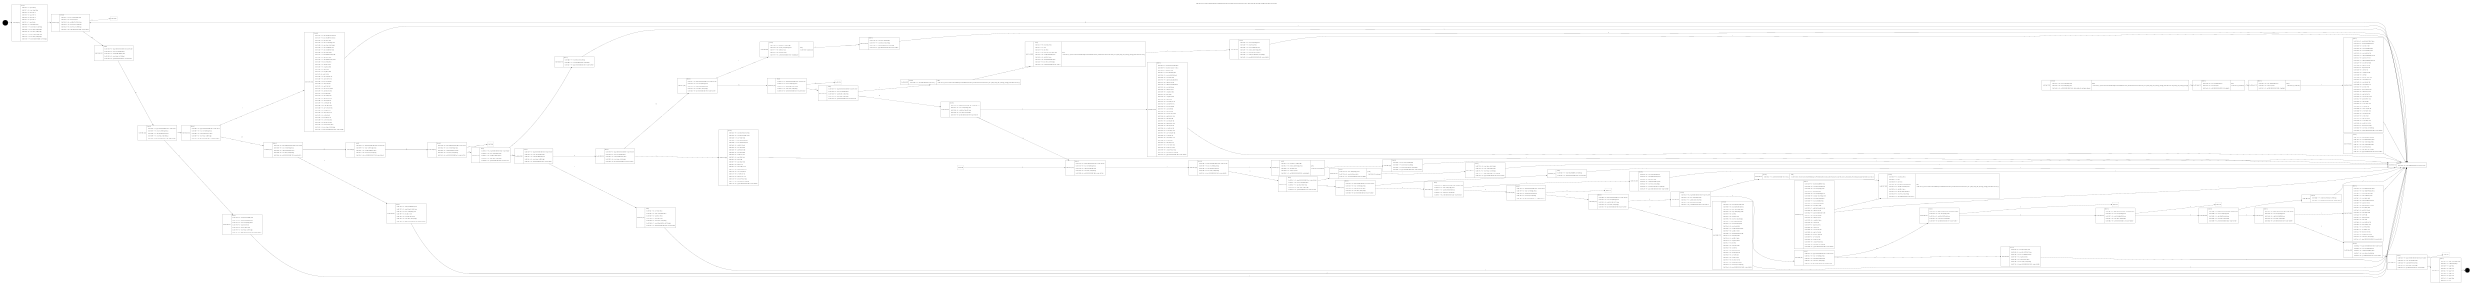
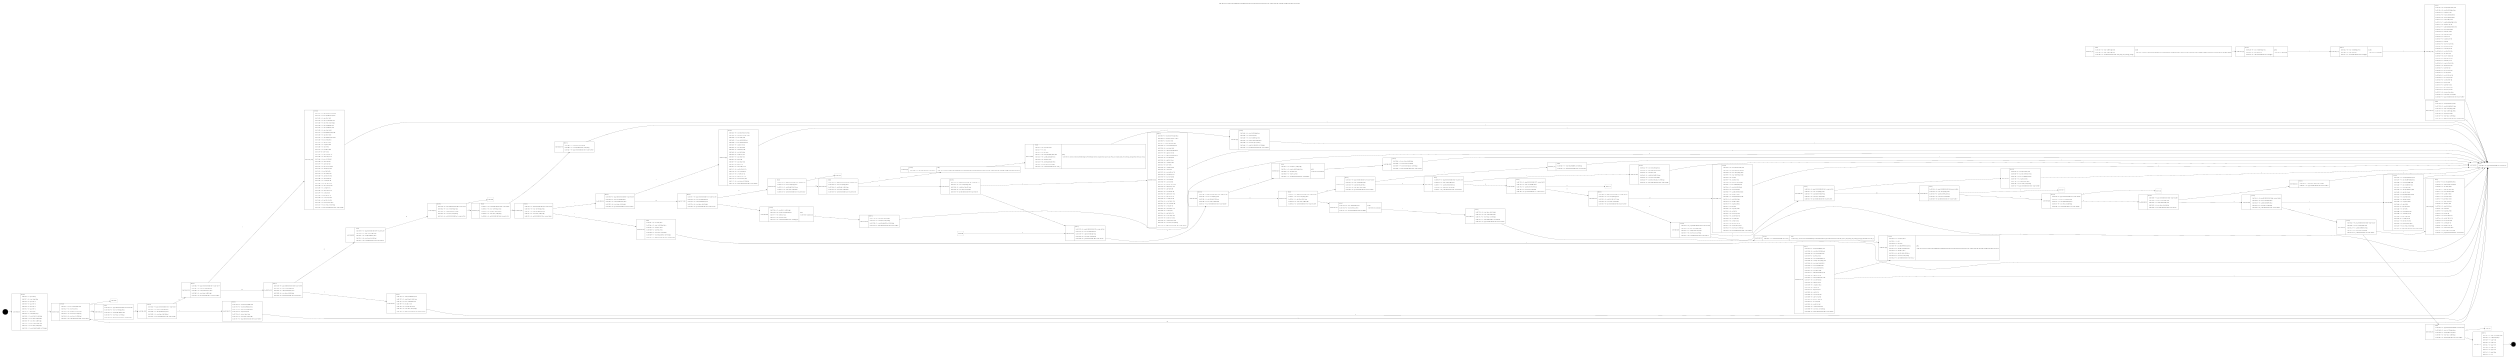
node "0x4017af [83]": added
